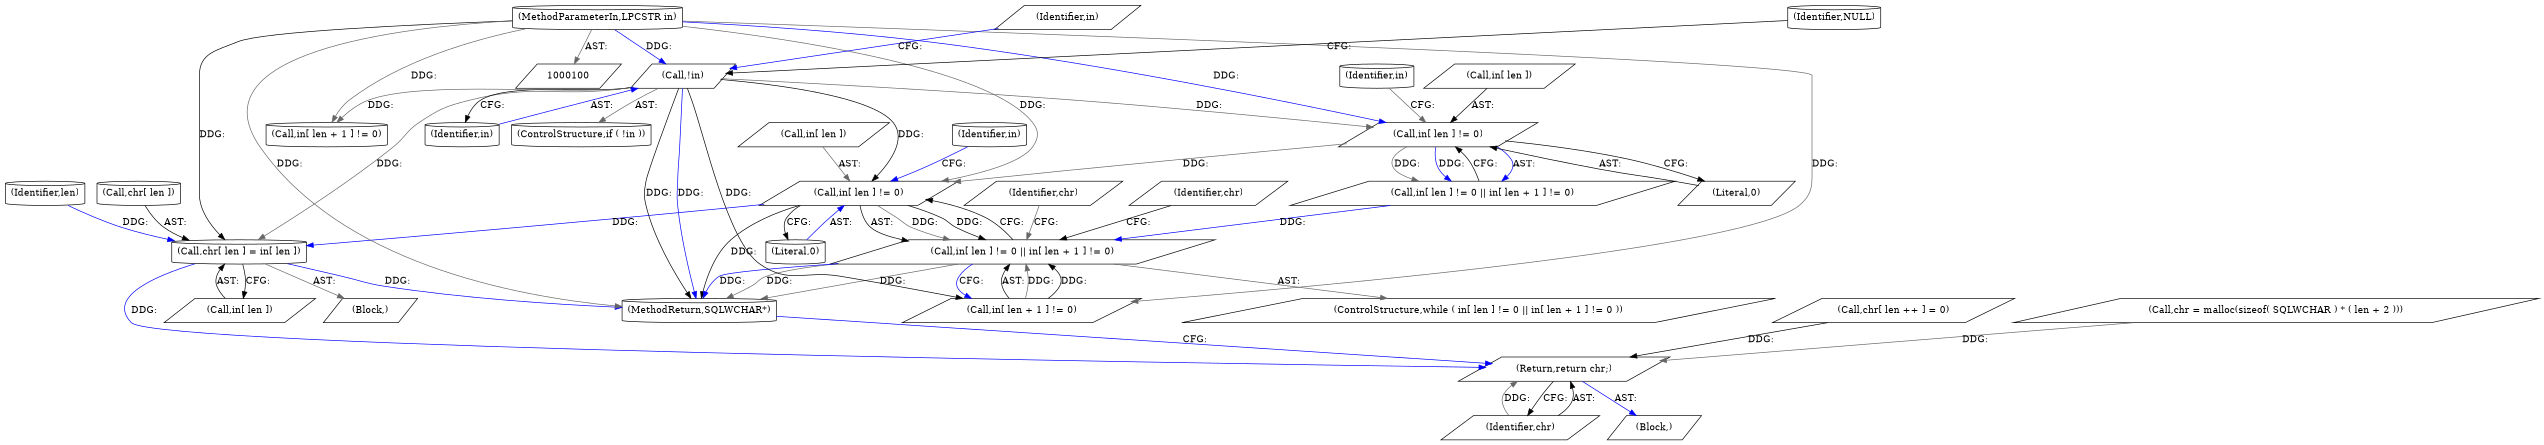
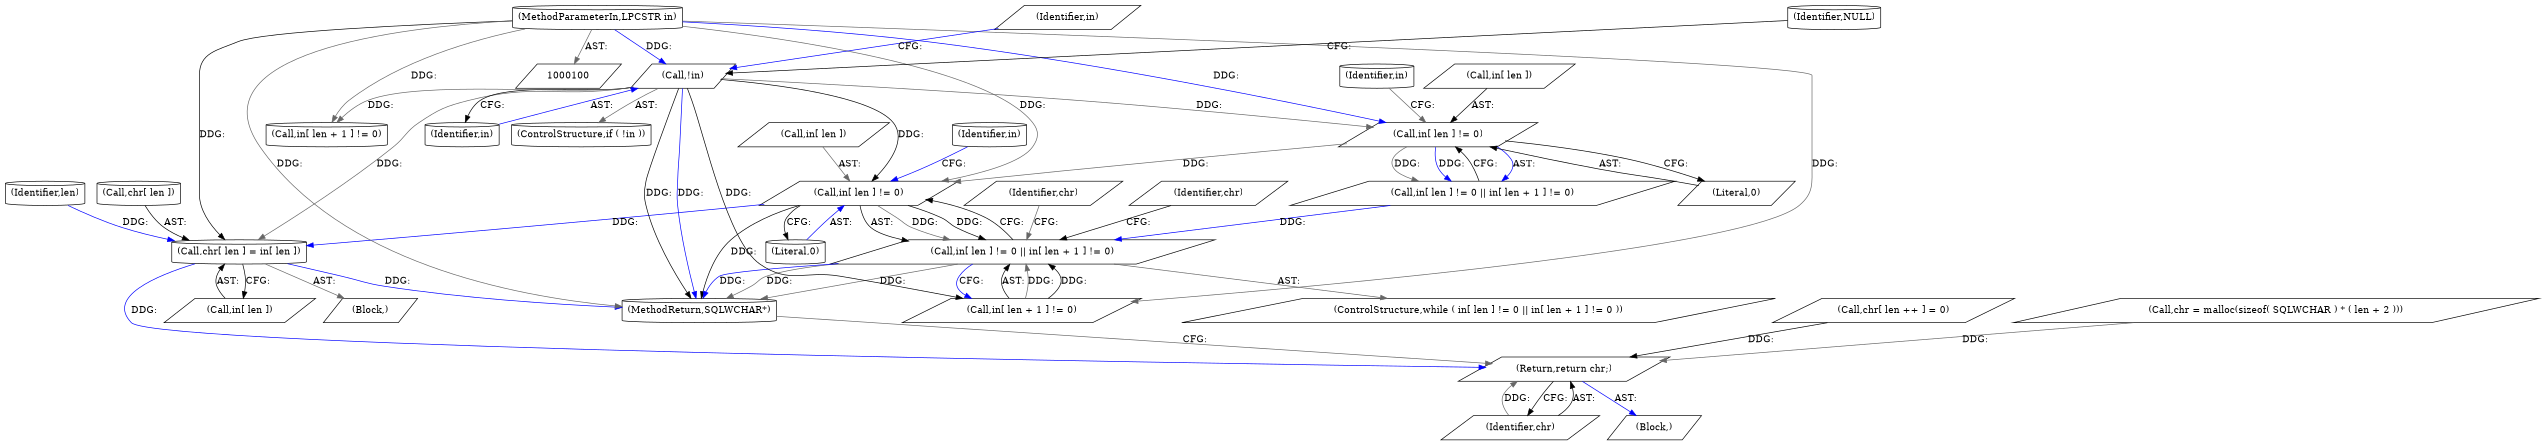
edge "(MethodReturn,SQLWCHAR*)" -> "(Return,return chr;)": color blue -> gray40
